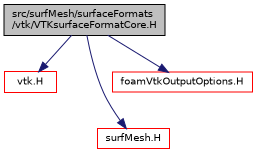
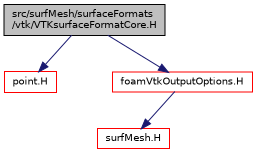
edge "src/surfMesh/surfaceFormats /vtk/VTKsurfaceFormatCore.H" -> "surfMesh.H": now "foamVtkOutputOptions.H" -> "surfMesh.H"
node "vtk.H": label "vtk.H" -> "point.H"
